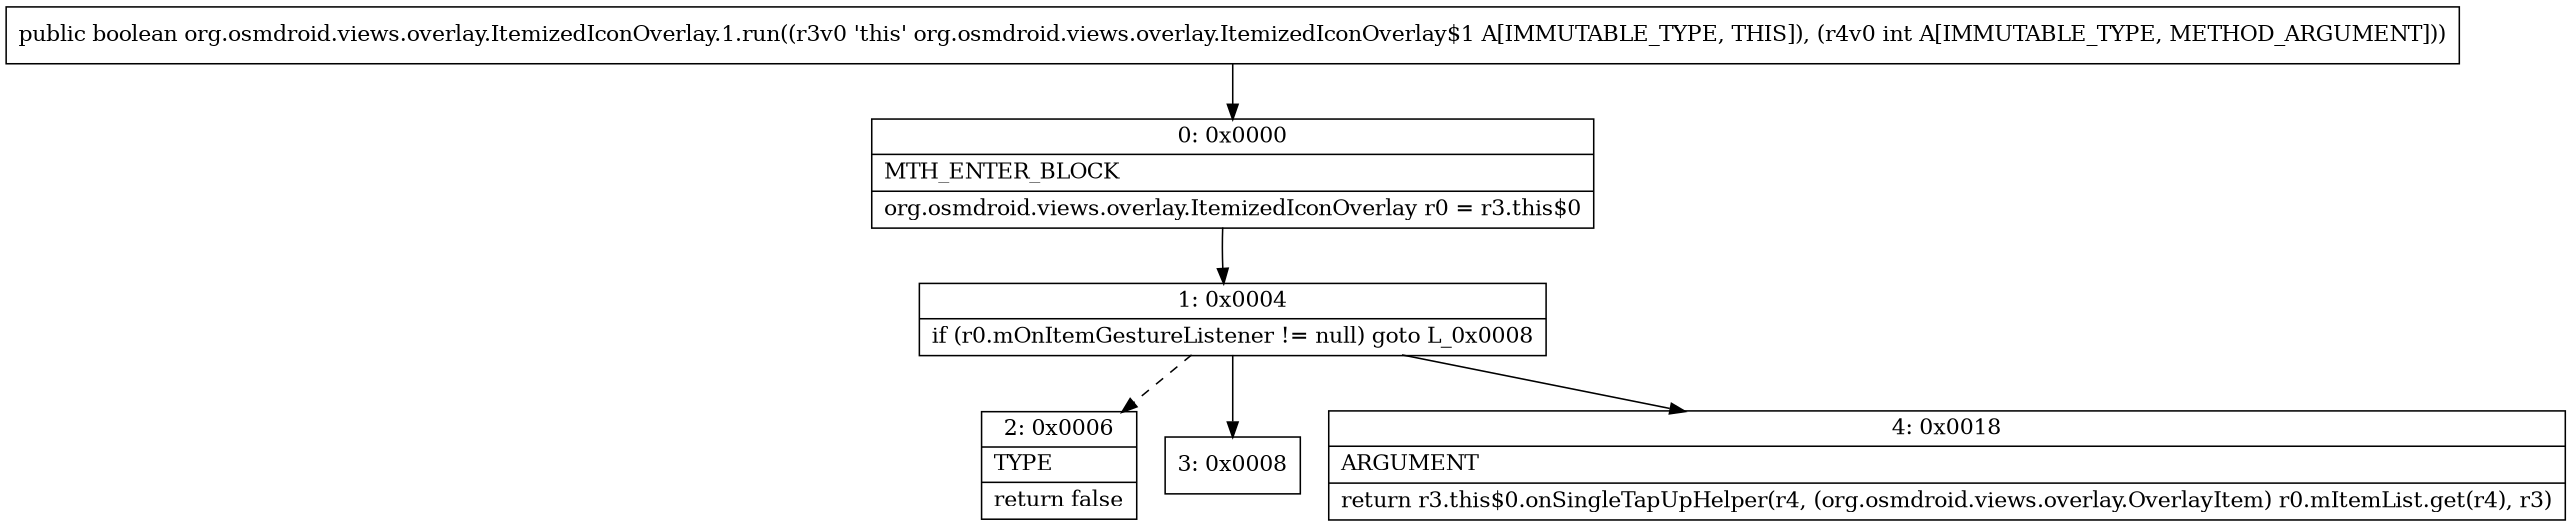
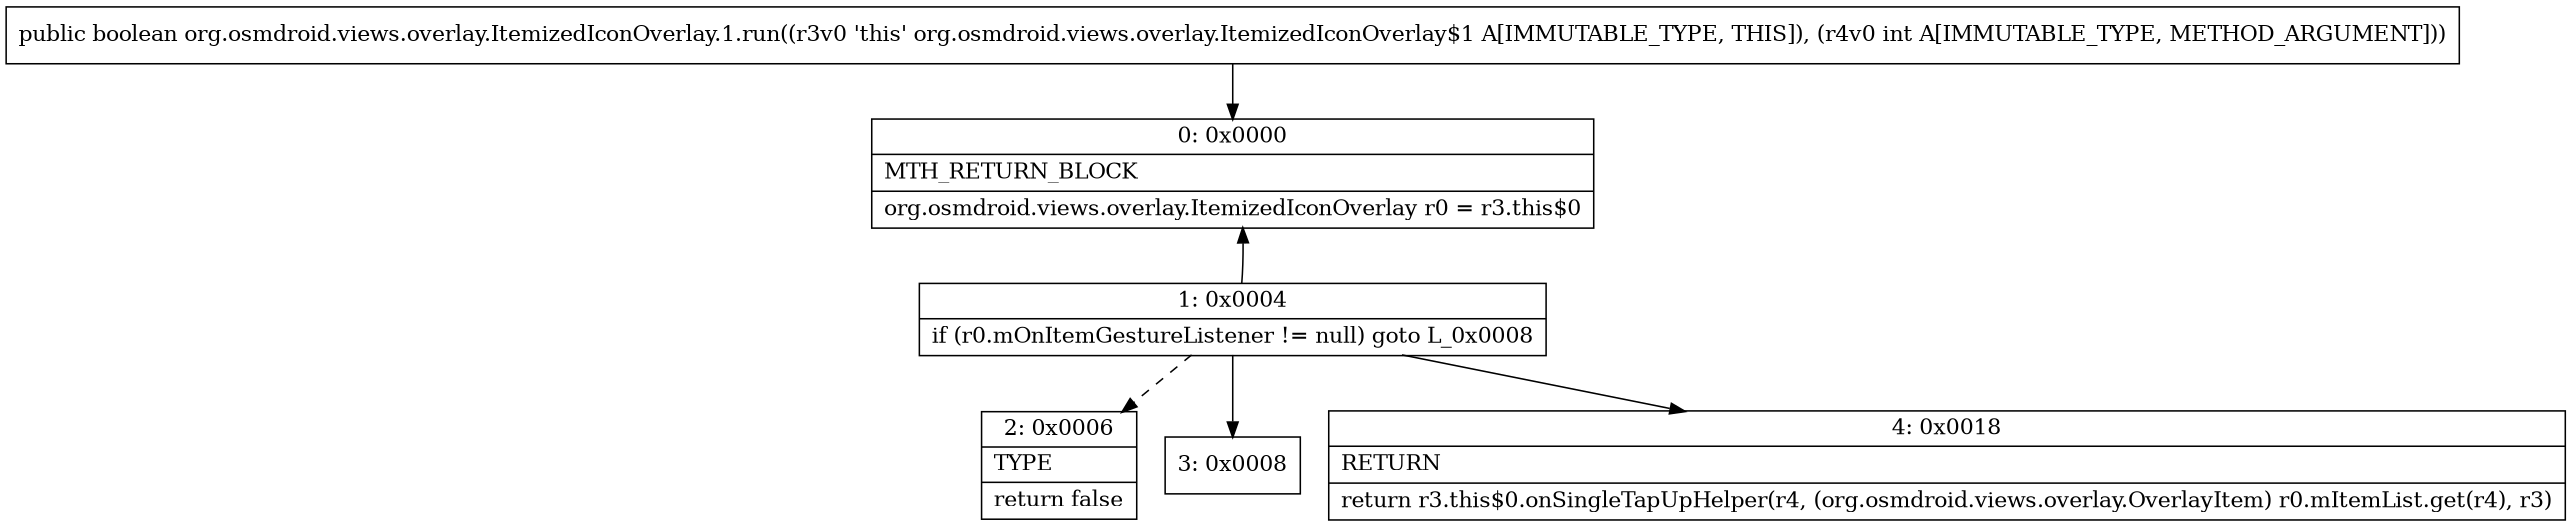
node "0: 0x0000": text "MTH_ENTER_BLOCK" -> "MTH_RETURN_BLOCK"
edge "0: 0x0000" -> "1: 0x0004": reversed
node "4: 0x0018": text "ARGUMENT" -> "RETURN"
